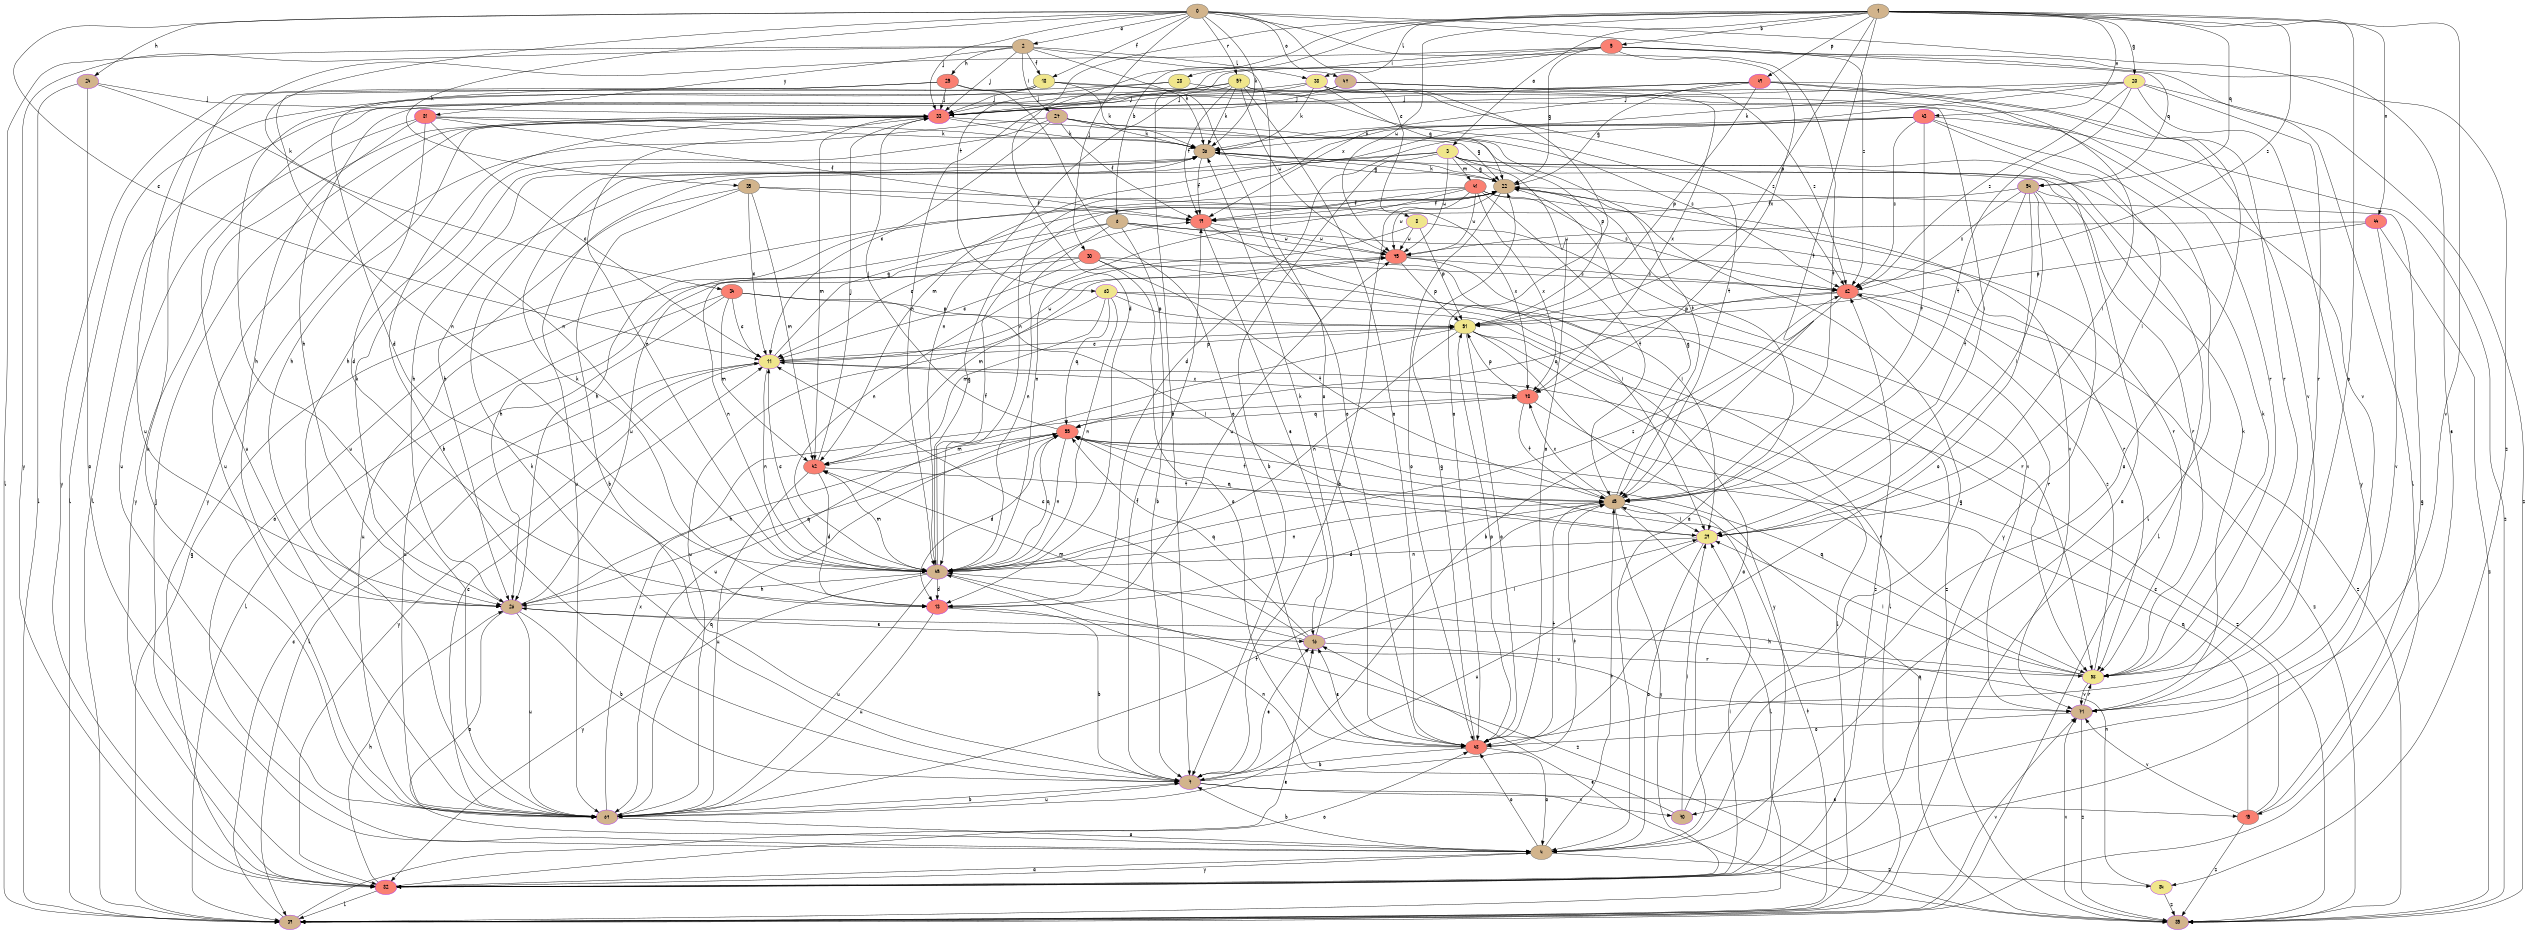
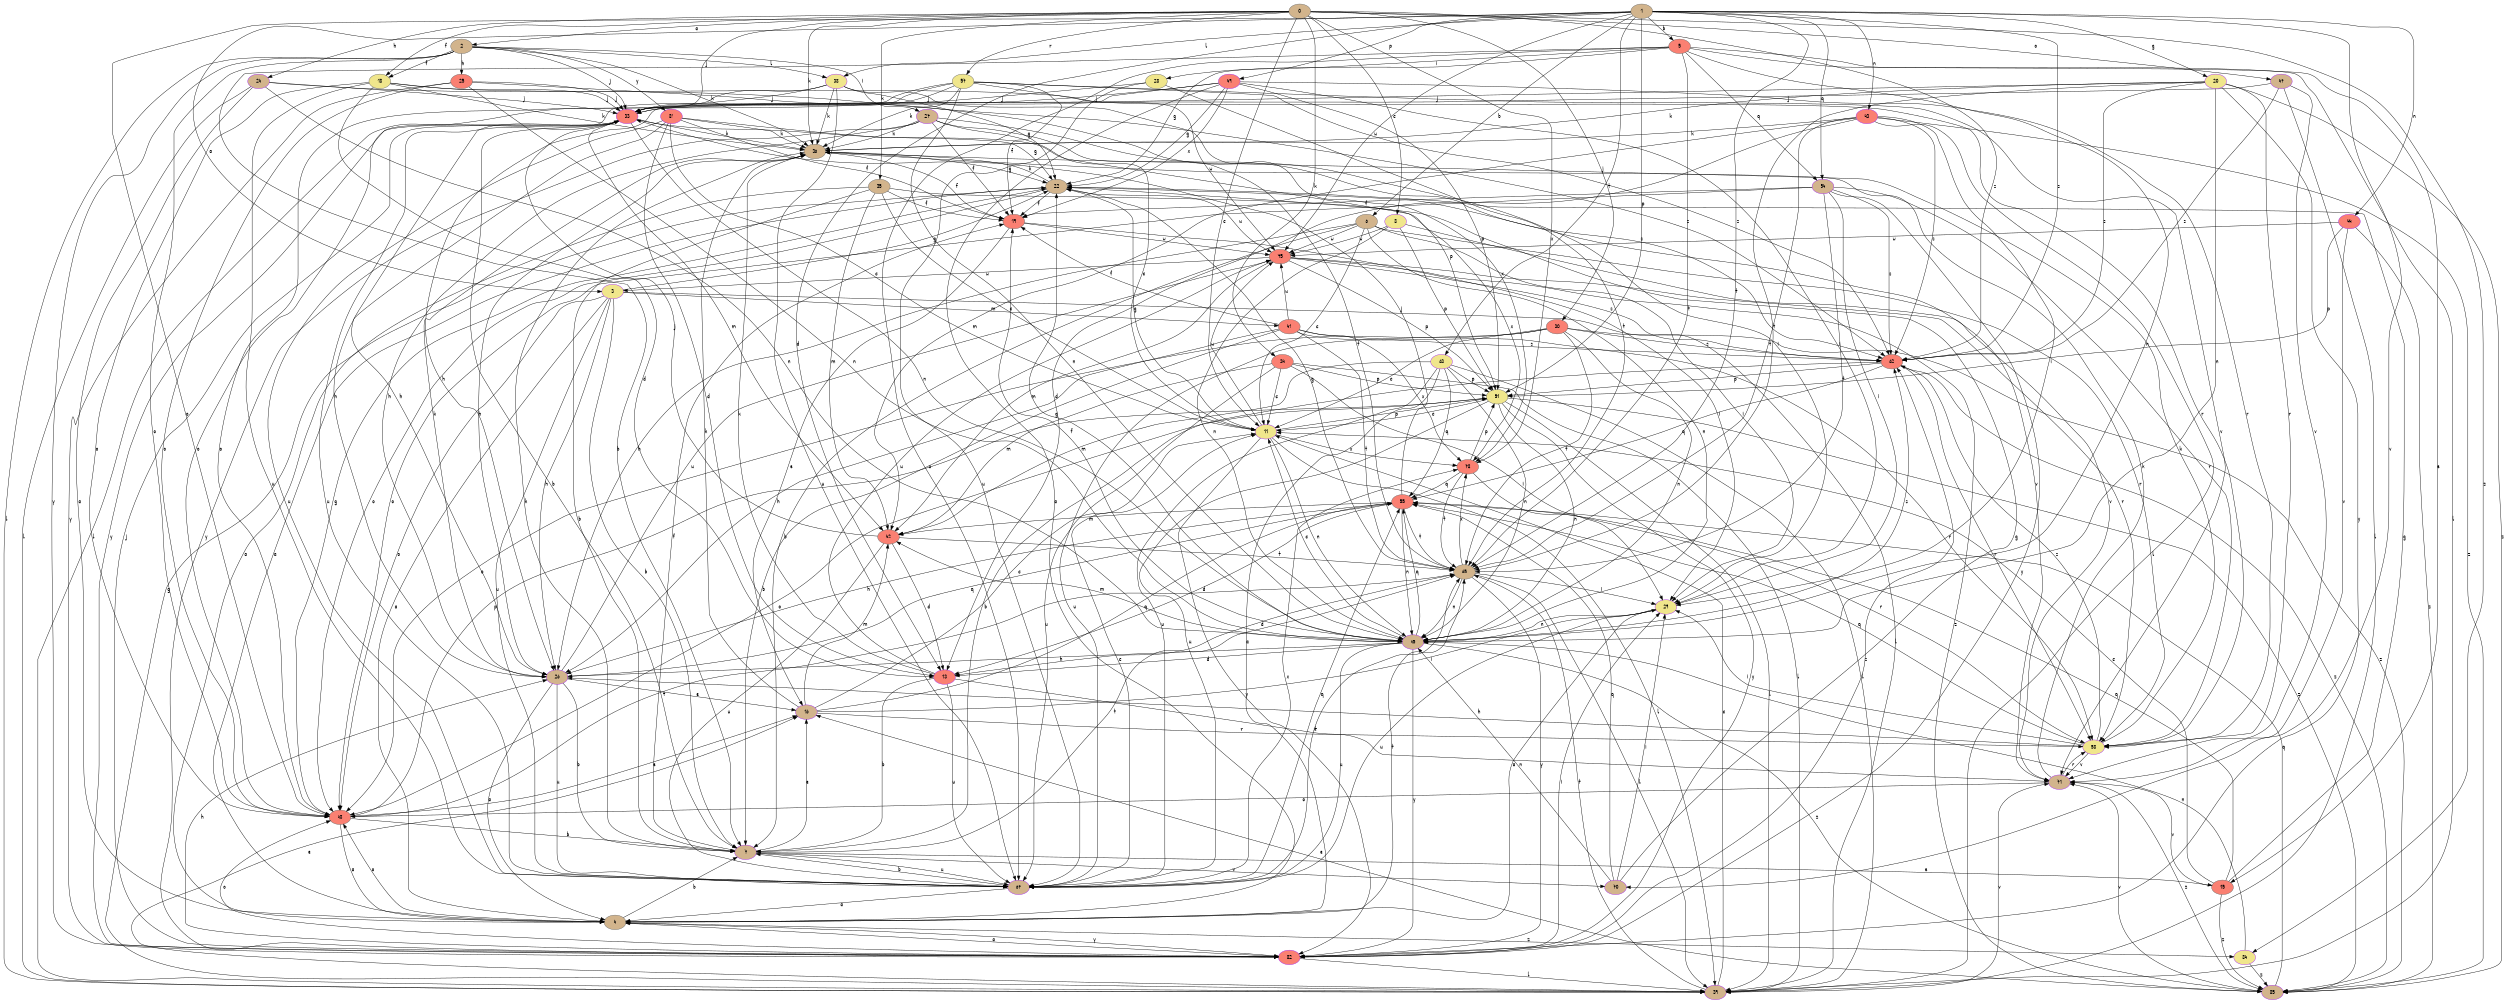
edge "24" -> "62": added, label "s"
edge "3" -> "75": reversed
edge "41" -> "45": removed, label "n"
edge "29" -> "55": now "70" -> "55"
